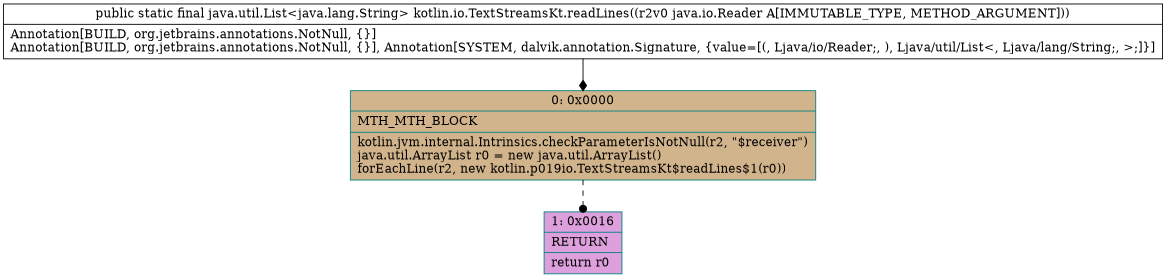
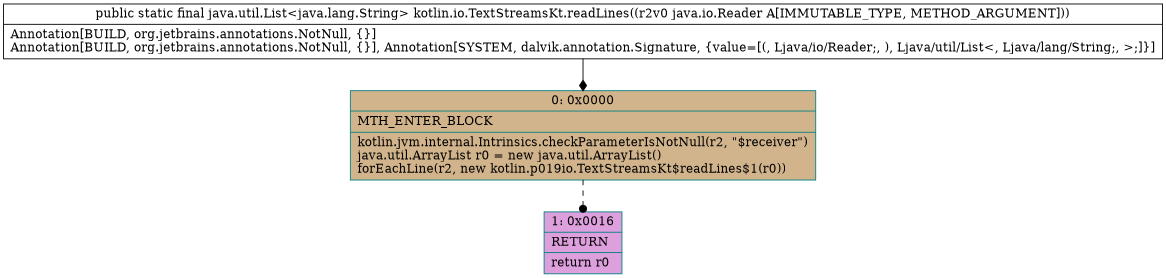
node "0: 0x0000": text "MTH_MTH_BLOCK" -> "MTH_ENTER_BLOCK"
